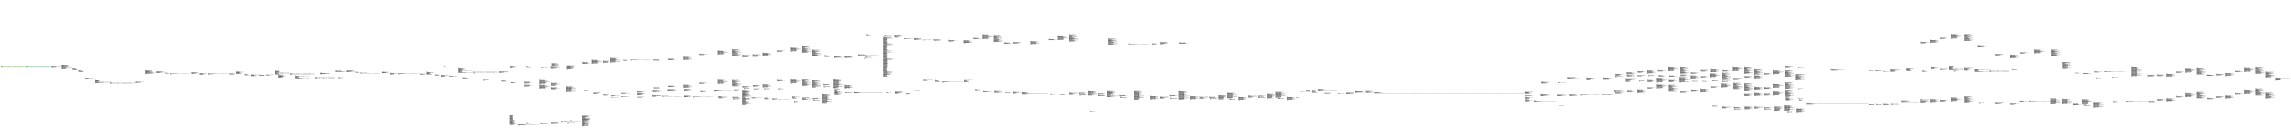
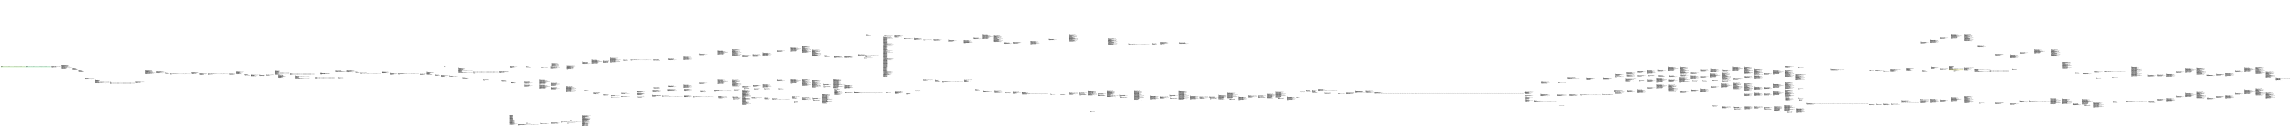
node "cond.false6489:": removed
